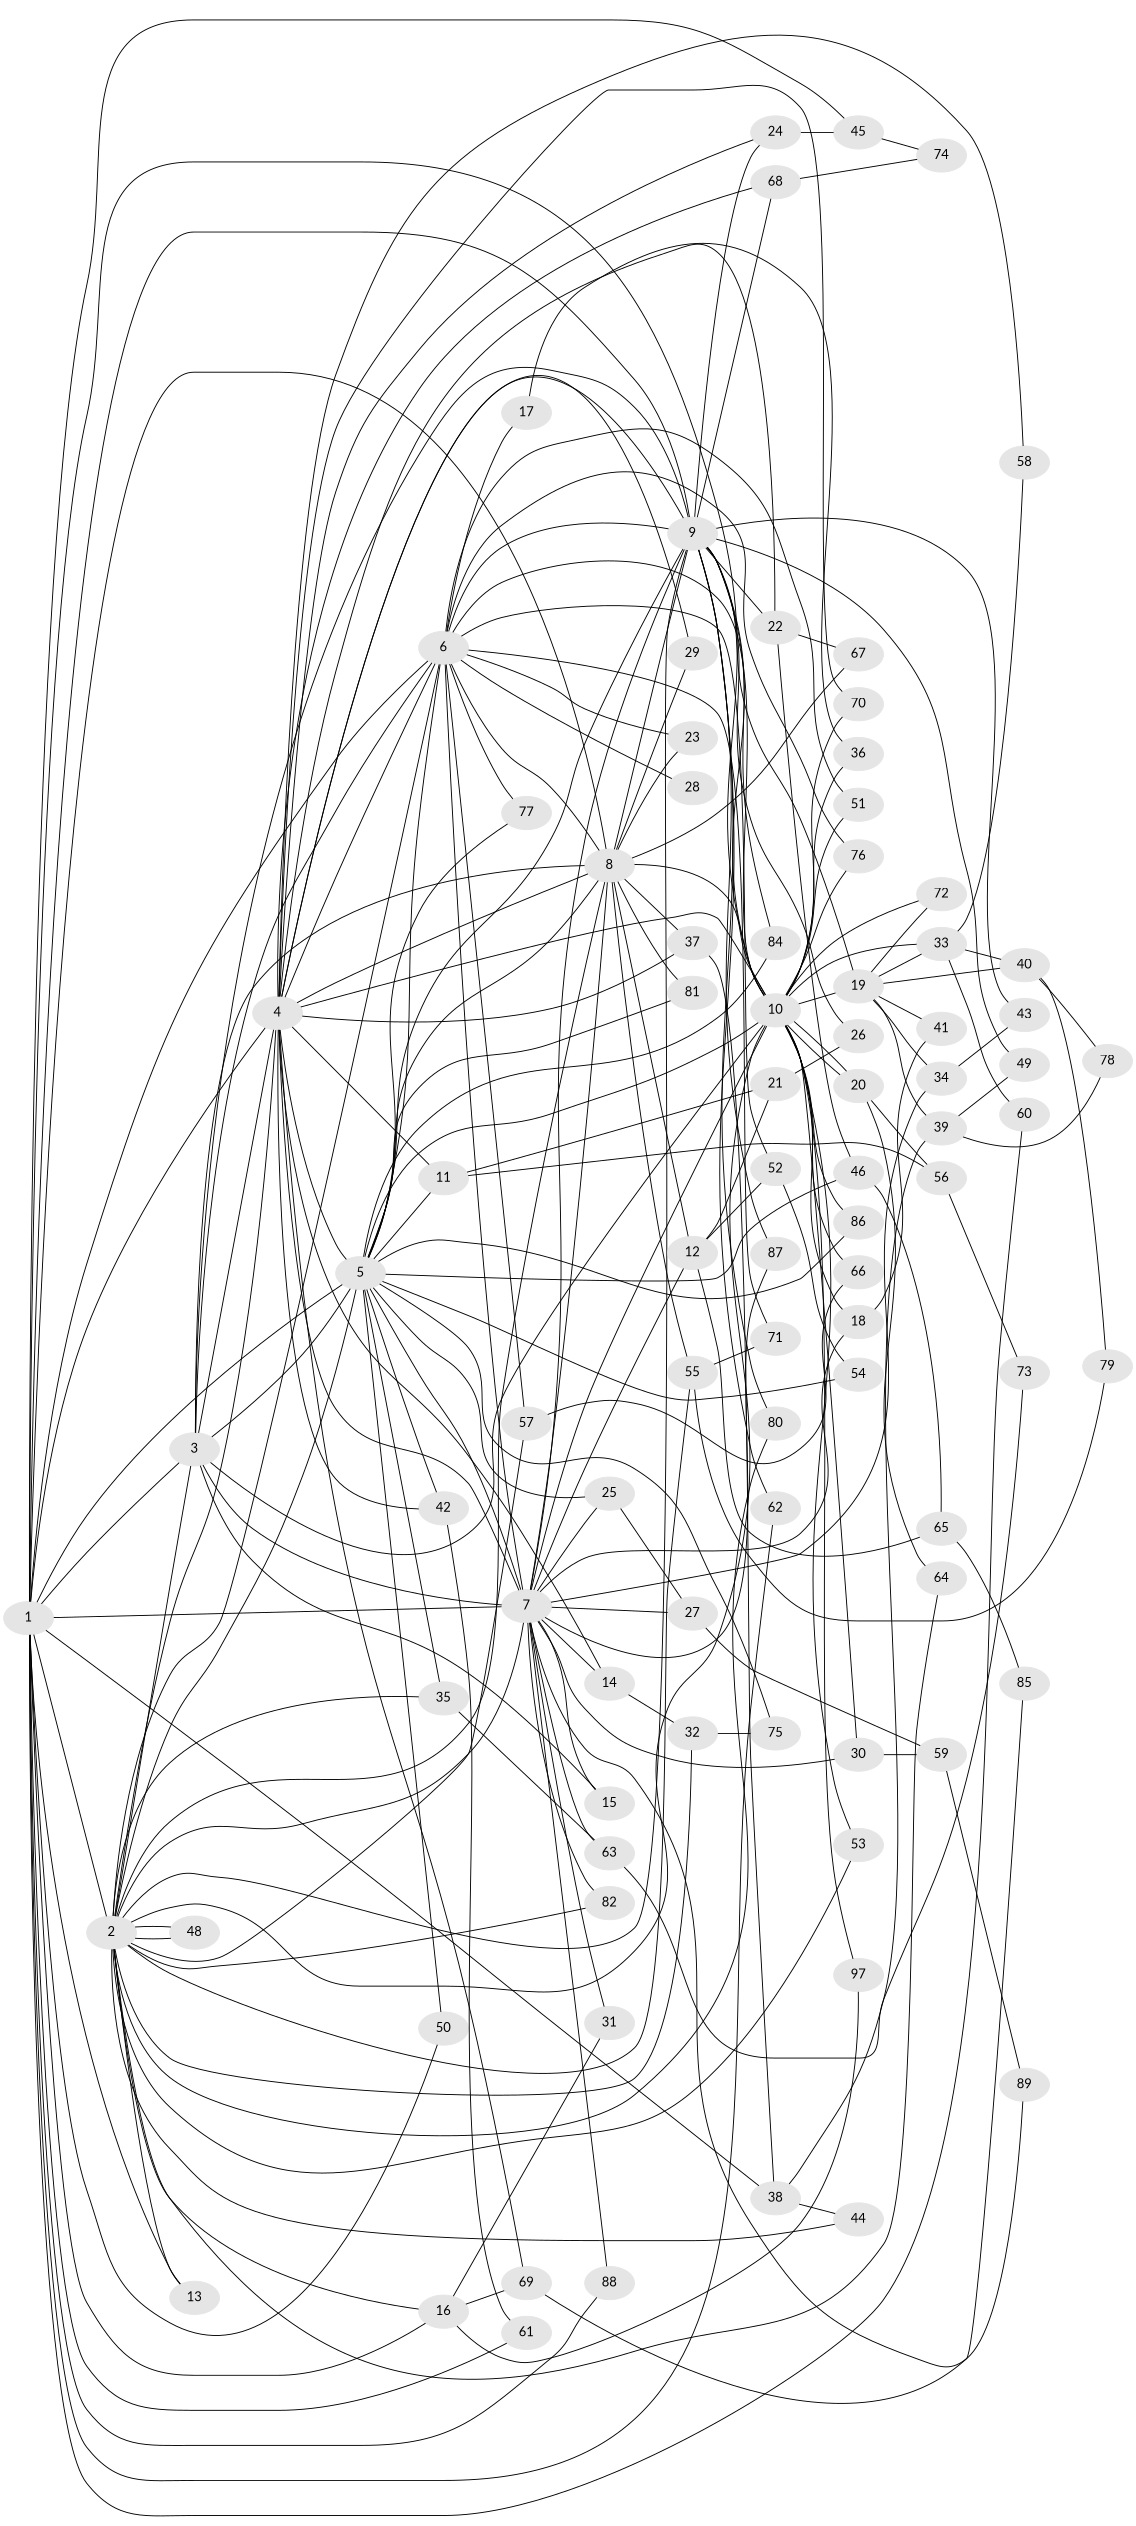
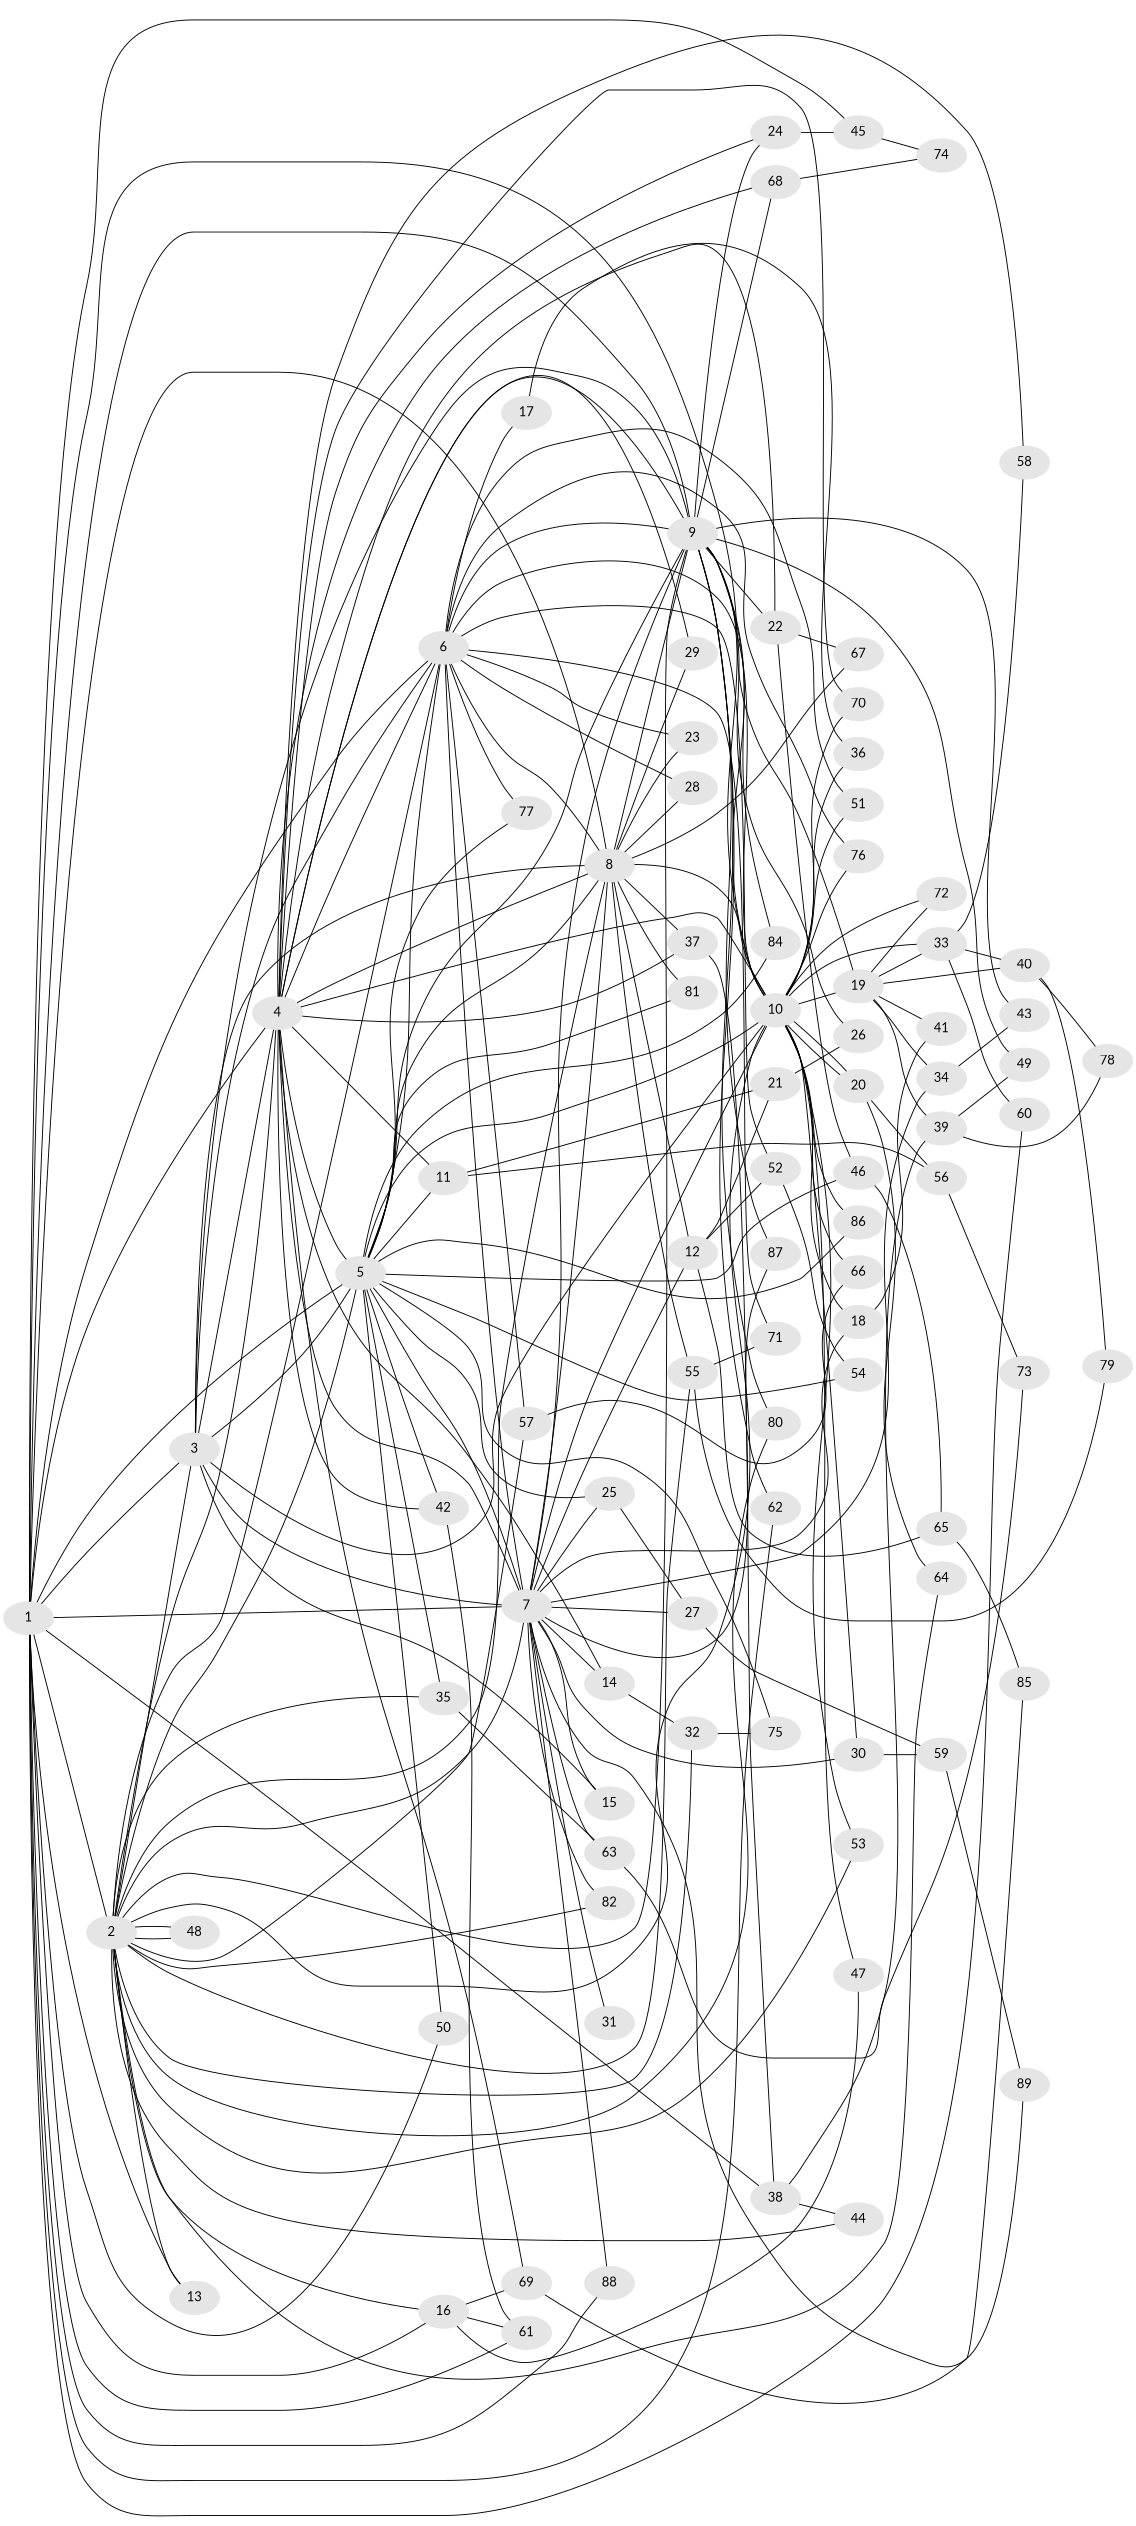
edge "28" -- "8": added
node "97": label "97" -> "47"
edge "31" -- "16": now "61" -- "16"
